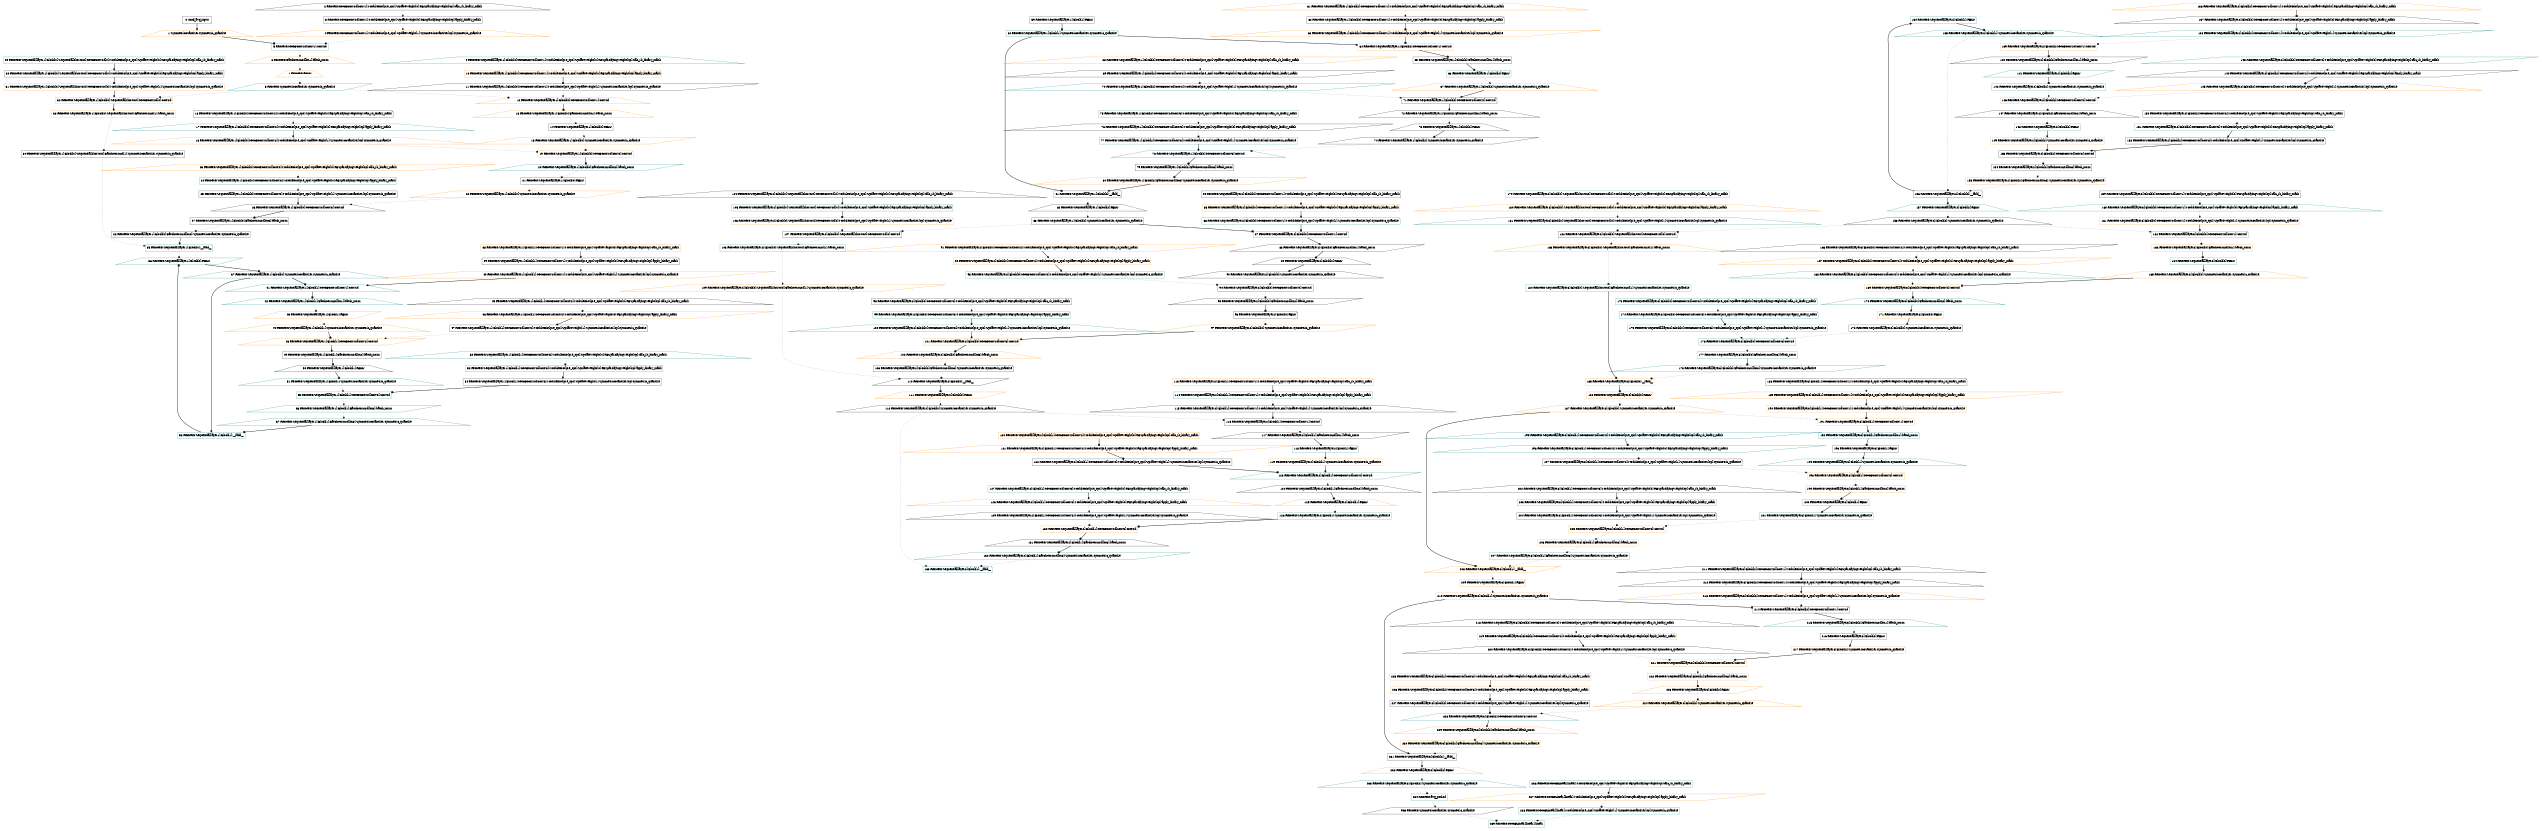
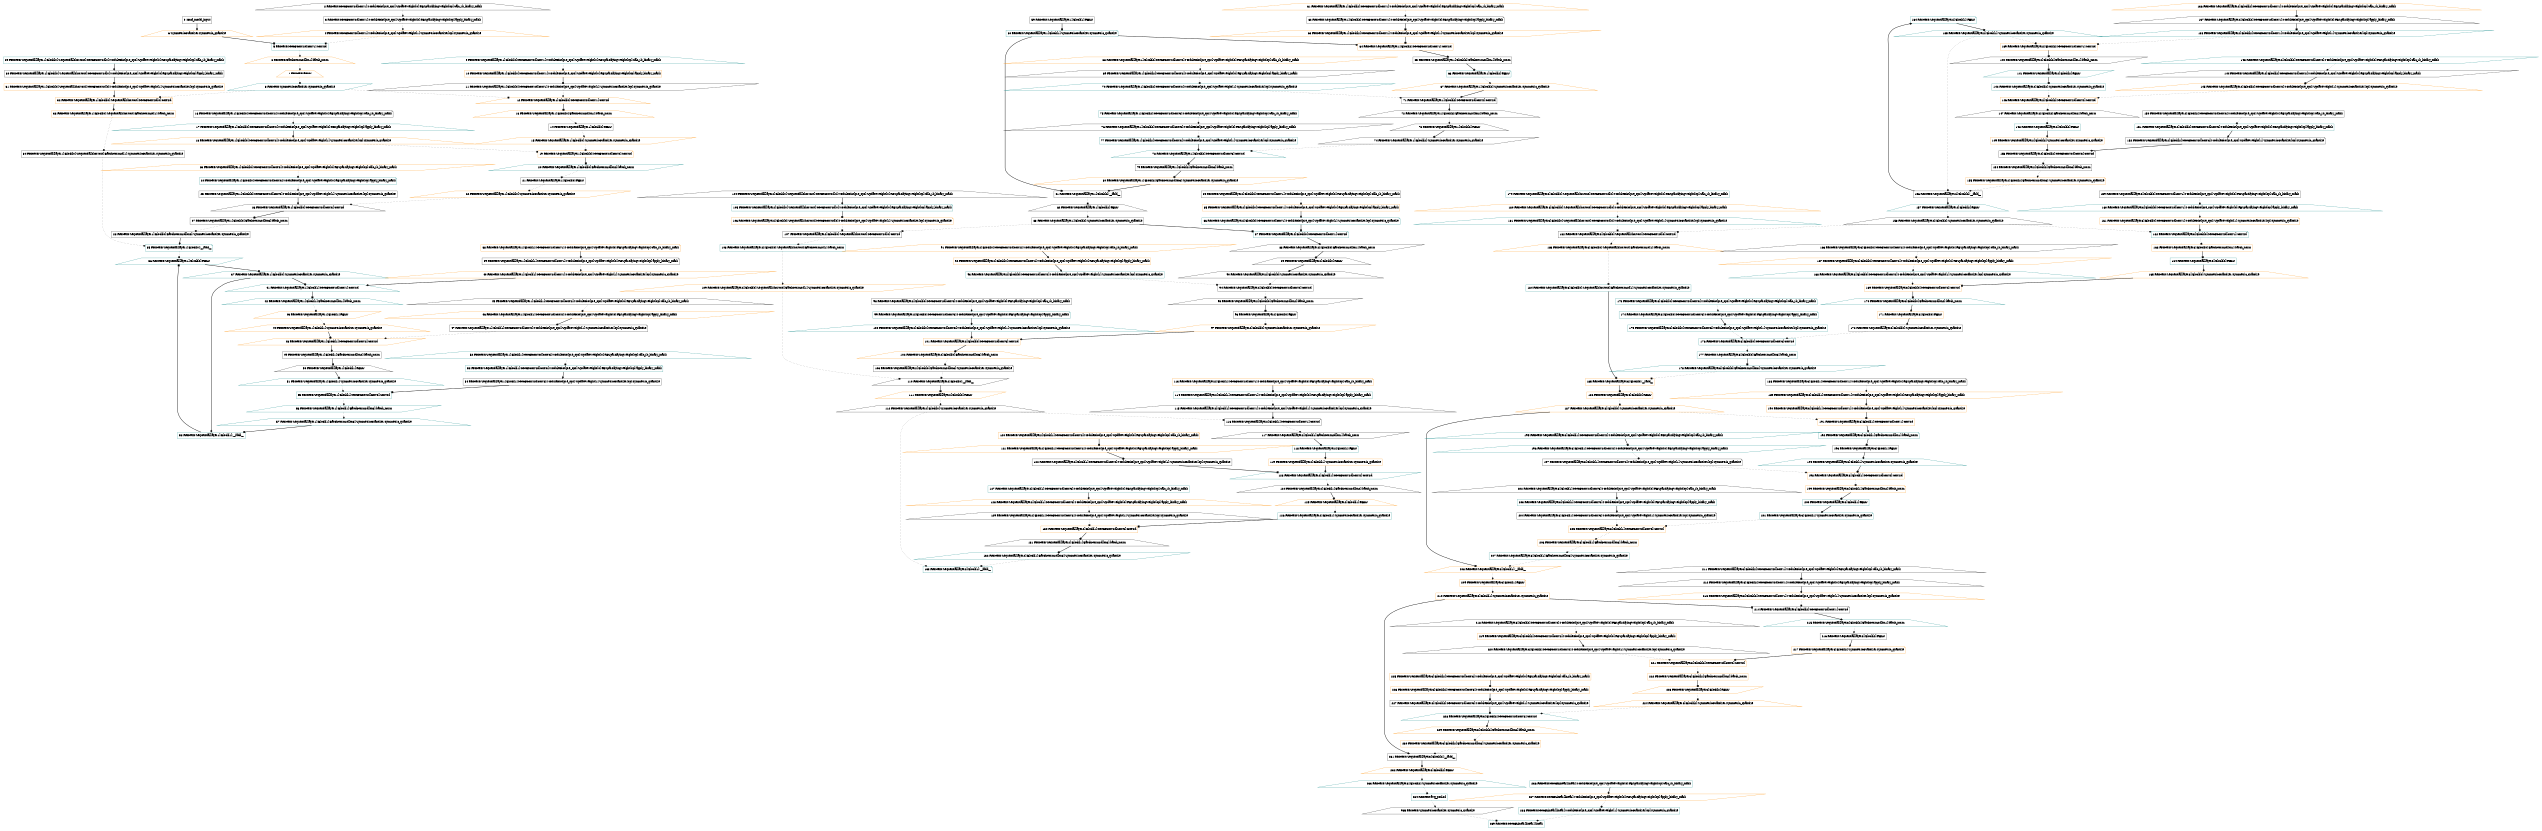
node "0 /nncf_avg_input": label "0 /nncf_avg_input" -> "0 /nncf_model_input"
node "1 SymmetricQuantizer/symmetric_quantize": label "1 SymmetricQuantizer/symmetric_quantize" -> "6 SymmetricQuantizer/symmetric_quantize"
